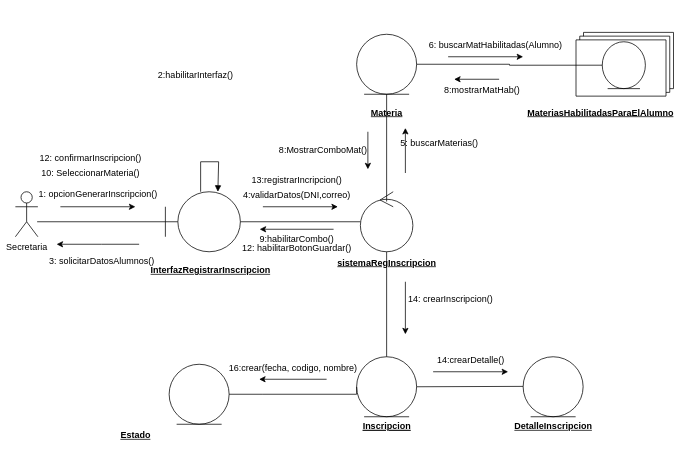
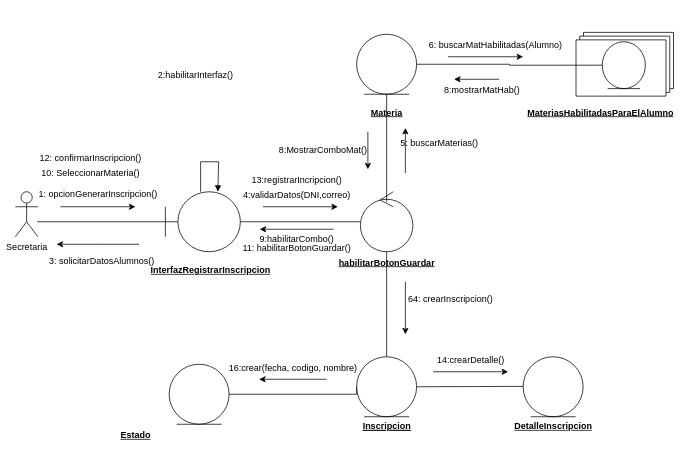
node "12: habilitarBotonGuardar()": label "12: habilitarBotonGuardar()" -> "11: habilitarBotonGuardar()"
node "sistemaRegInscripcion": label "sistemaRegInscripcion" -> "habilitarBotonGuardar"
node "14: crearInscripcion()": label "14: crearInscripcion()" -> "64: crearInscripcion()"
